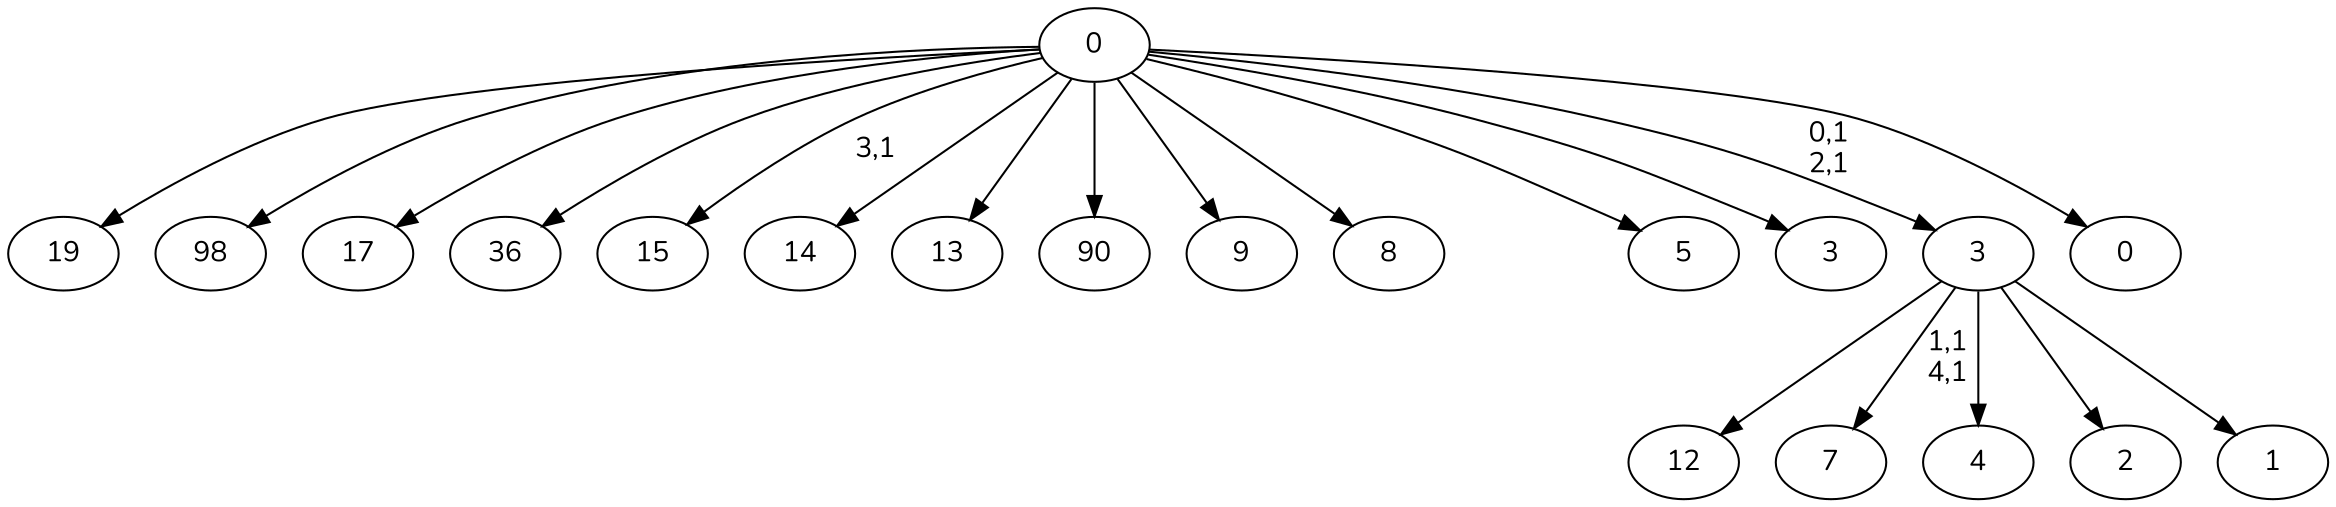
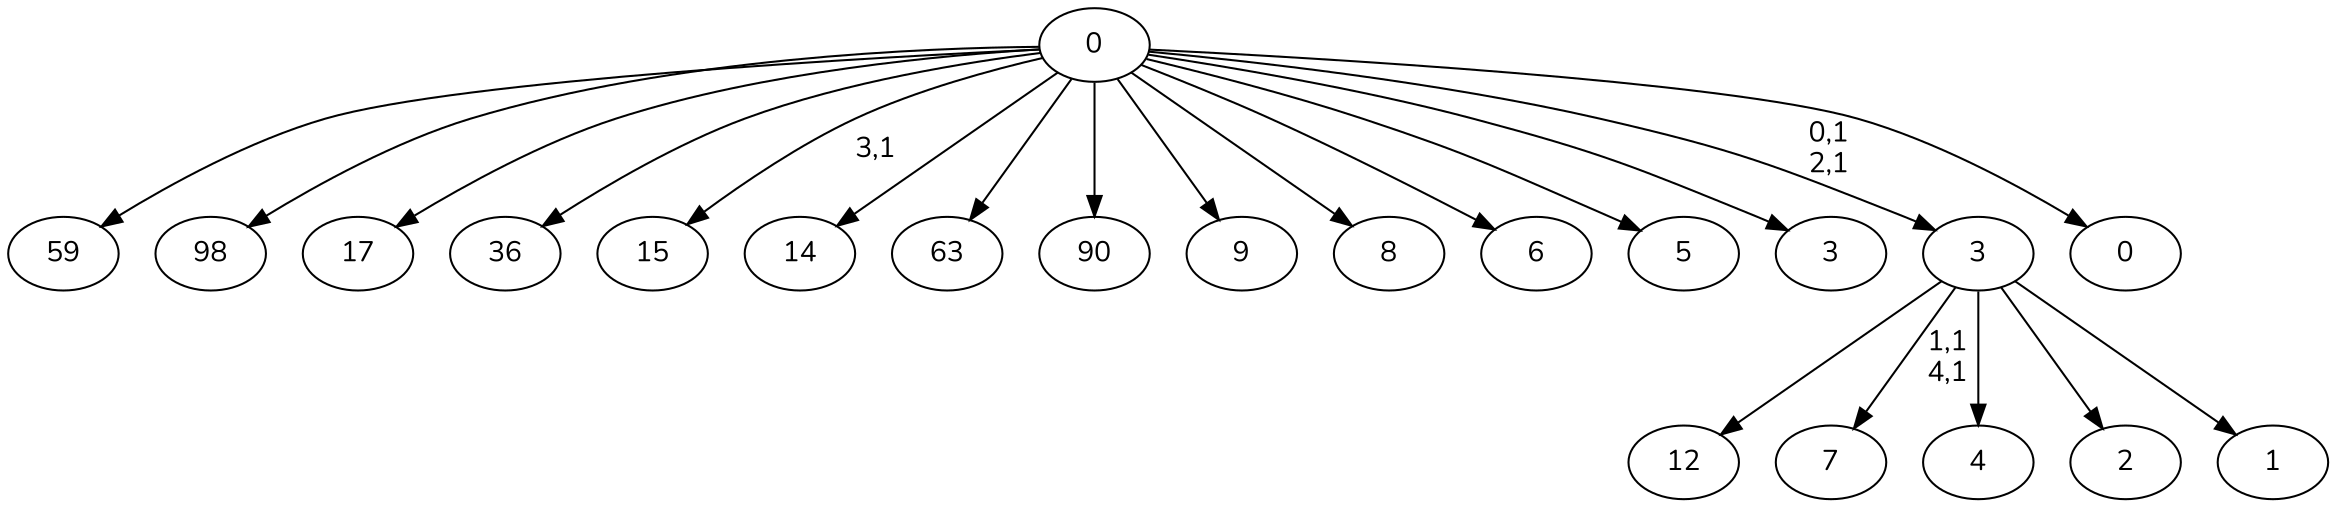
node "19": label "19" -> "59"
node "13": label "13" -> "63"
node "6": added
